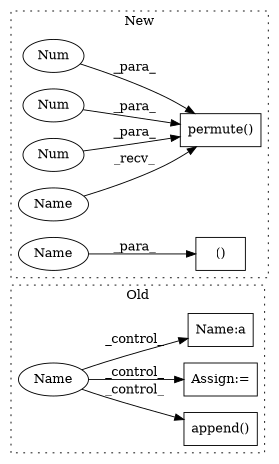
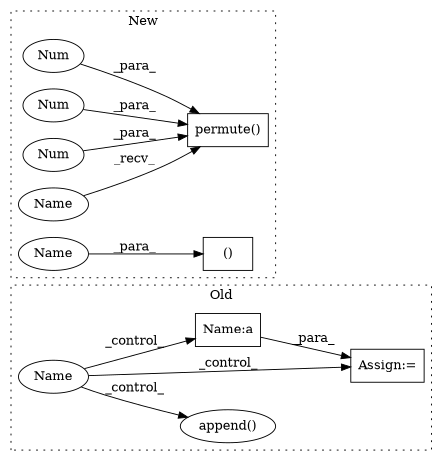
edge "Name:a" -> "Assign:=": added, label "_para_"
node "append()": shape box -> ellipse
